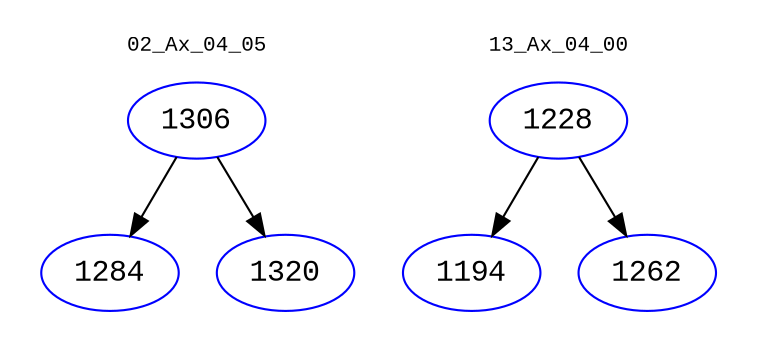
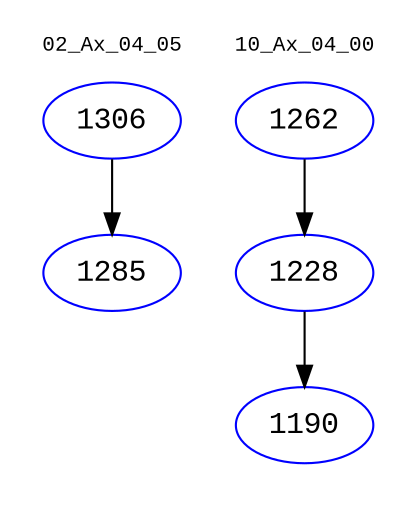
cluster "13_Ax_04_00": label "13_Ax_04_00" -> "10_Ax_04_00"
edge "1228" -> "1262": reversed
node "1284": label "1284" -> "1285"
node "1320": removed
node "1194": label "1194" -> "1190"
